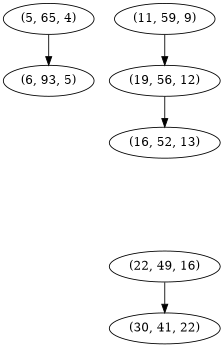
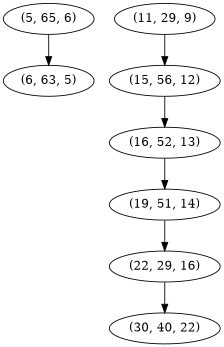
node "(5, 65, 4)": label "(5, 65, 4)" -> "(5, 65, 6)"
node "(11, 59, 9)": label "(11, 59, 9)" -> "(11, 29, 9)"
node "(6, 93, 5)": label "(6, 93, 5)" -> "(6, 63, 5)"
node "(19, 56, 12)": label "(19, 56, 12)" -> "(15, 56, 12)"
node "(19, 51, 14)": added
node "(22, 49, 16)": label "(22, 49, 16)" -> "(22, 29, 16)"
node "(30, 41, 22)": label "(30, 41, 22)" -> "(30, 40, 22)"
